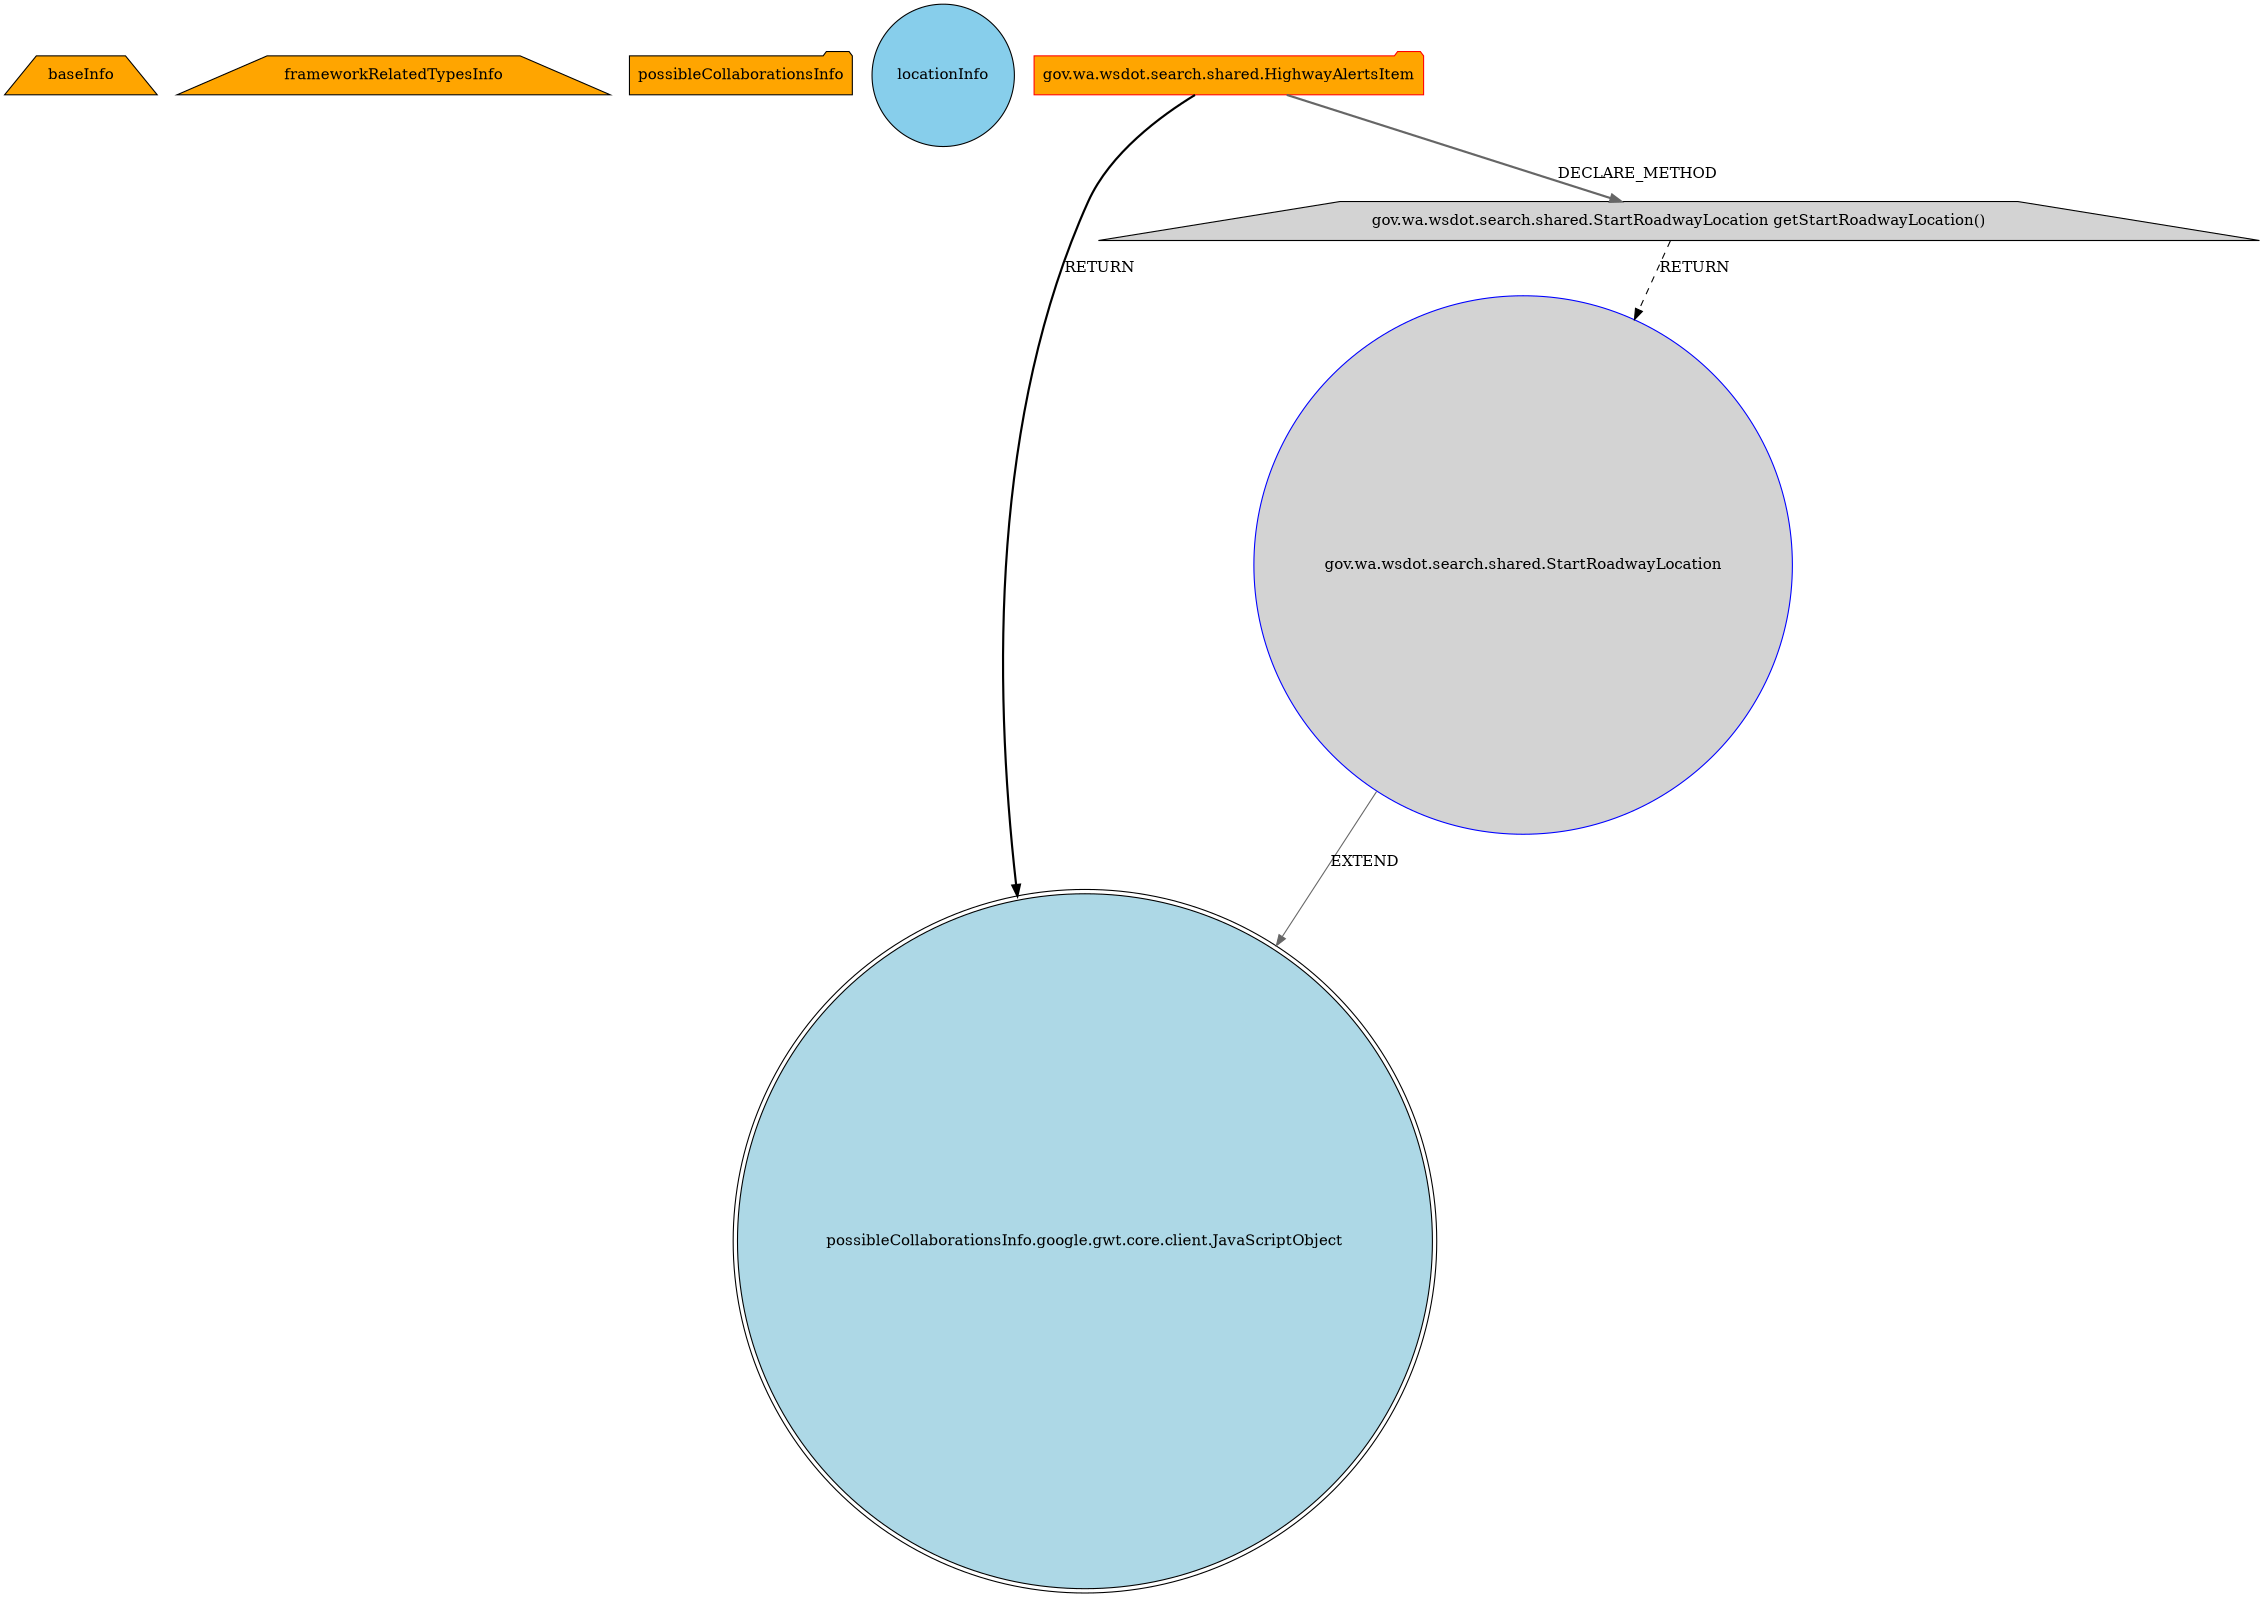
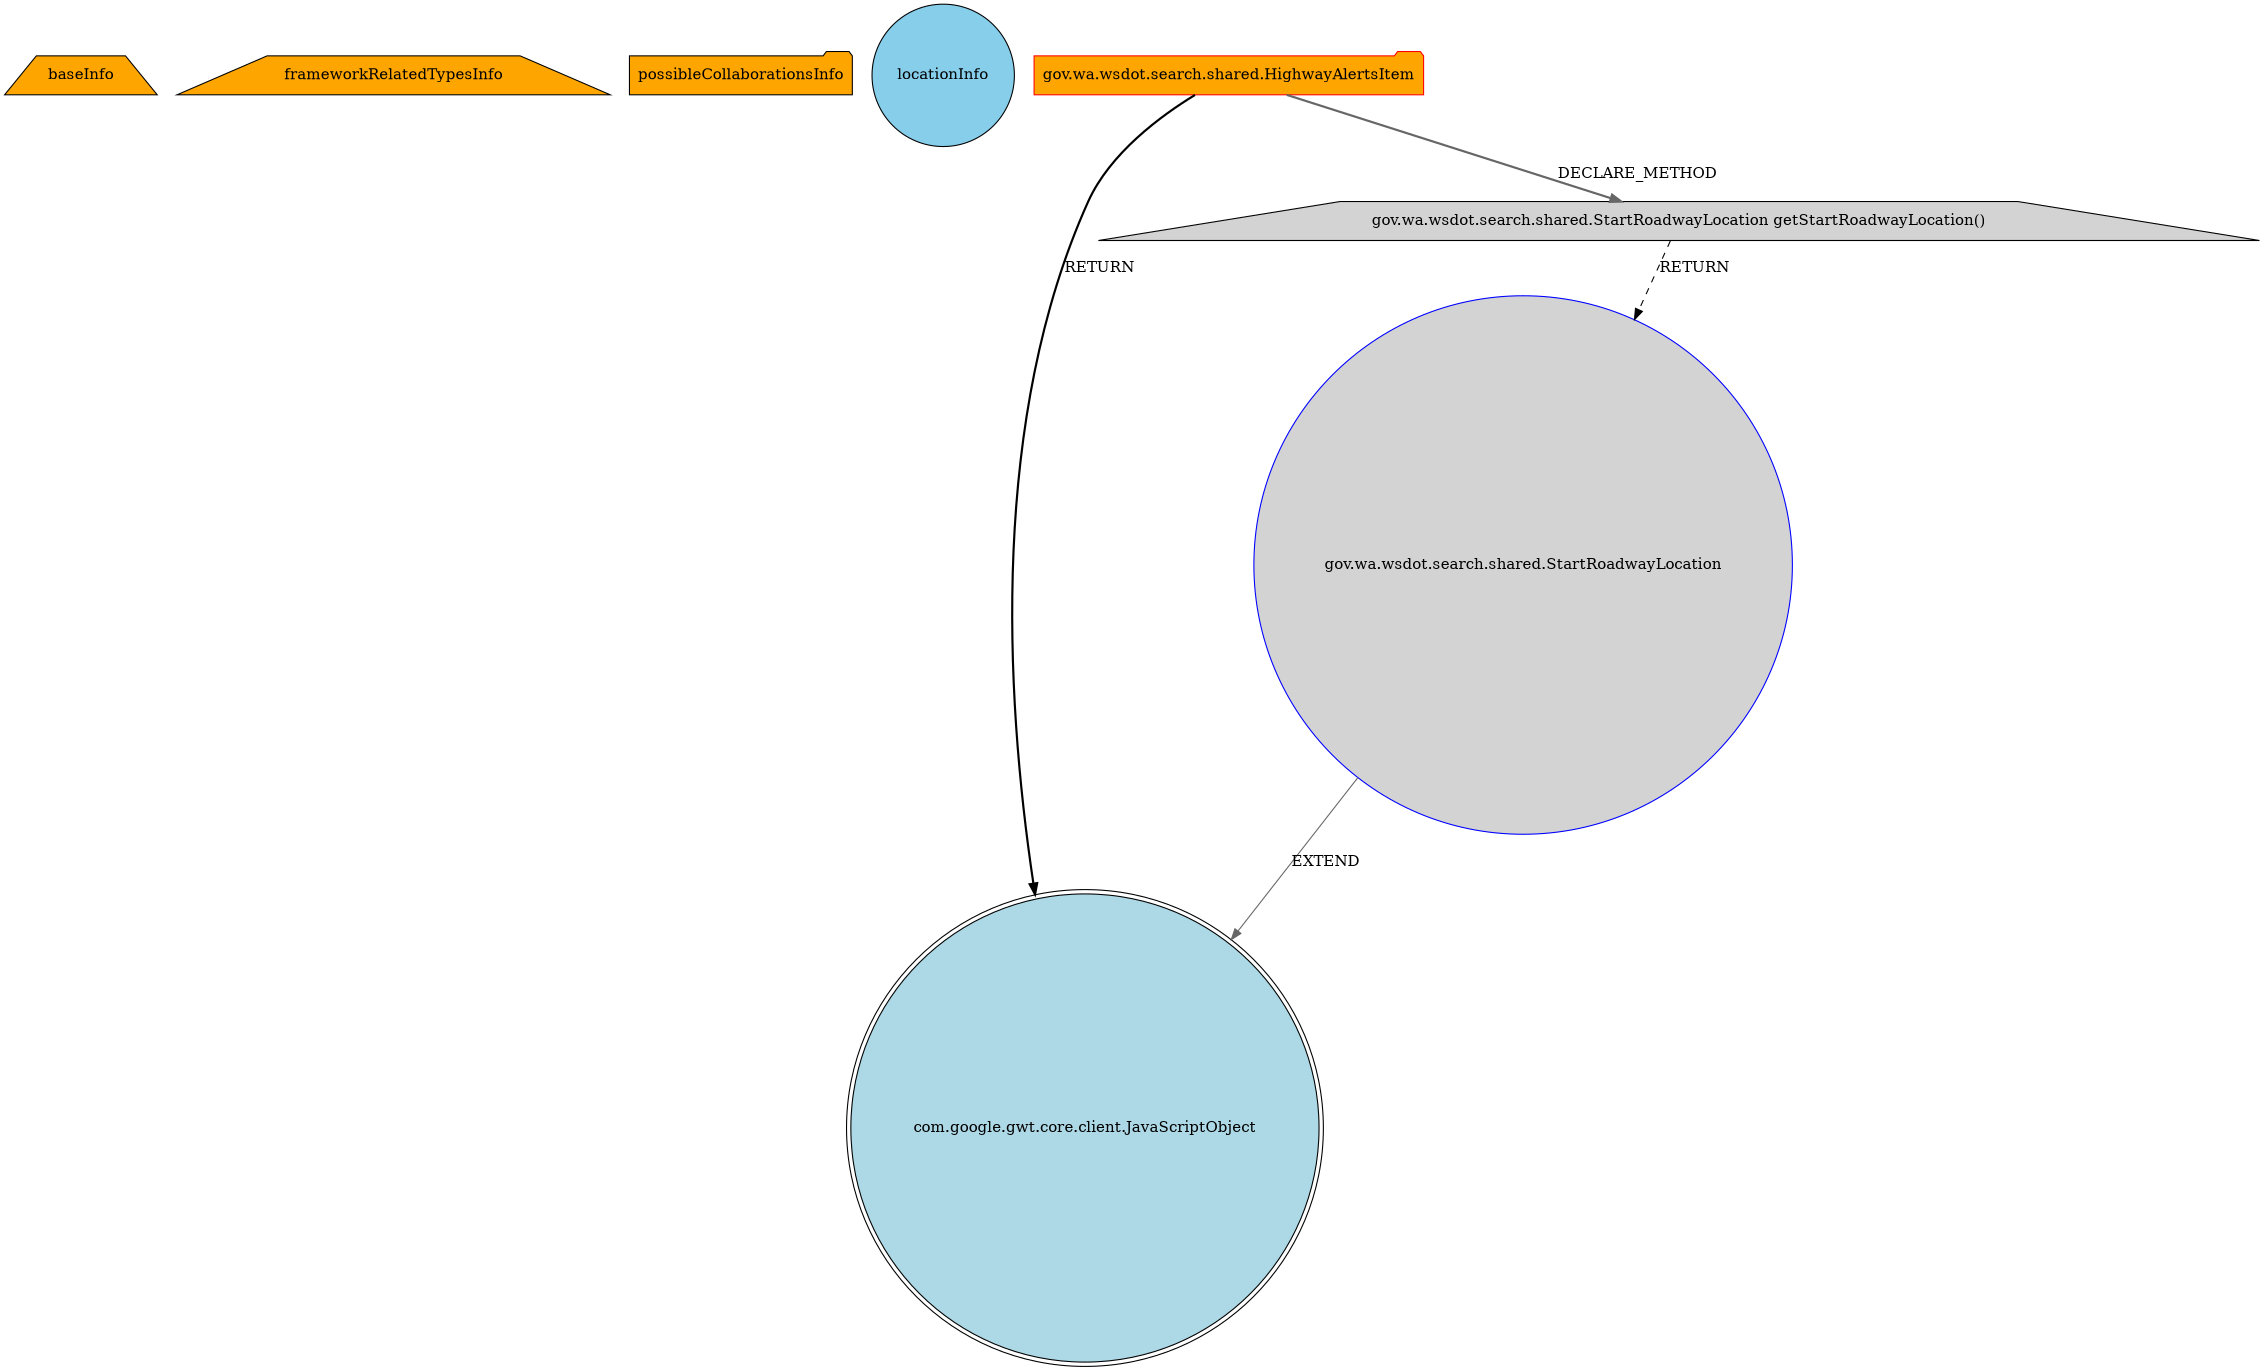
node "possibleCollaborationsInfo.google.gwt.core.client.JavaScriptObject": label "possibleCollaborationsInfo.google.gwt.core.client.JavaScriptObject" -> "com.google.gwt.core.client.JavaScriptObject"
